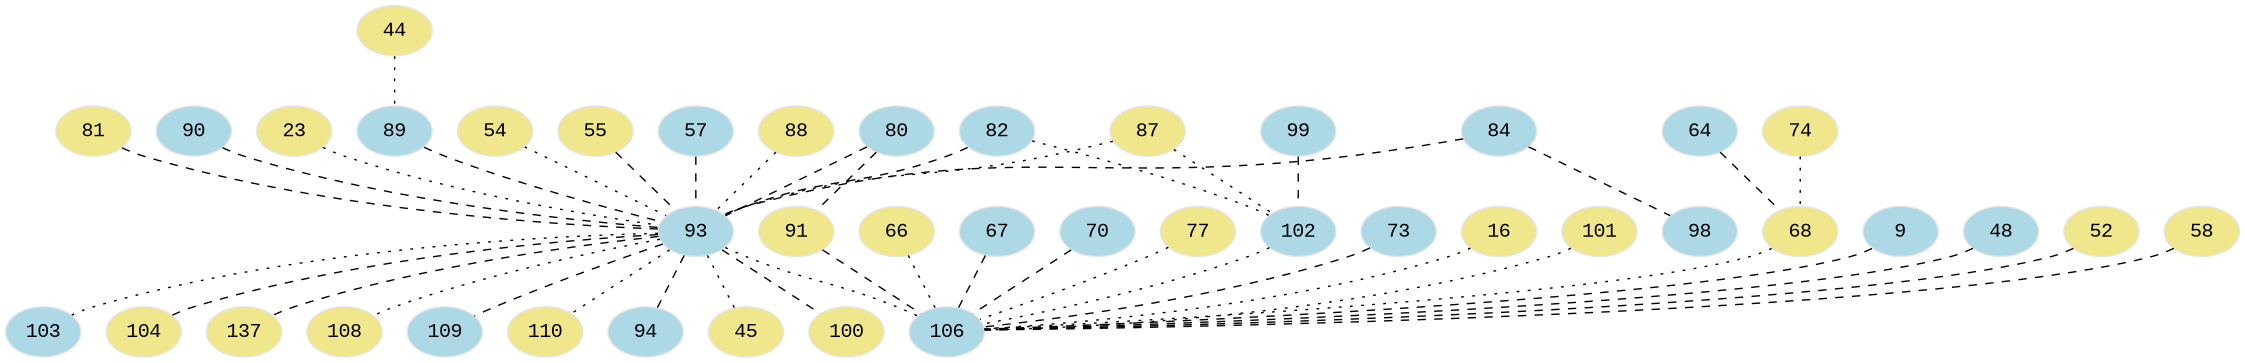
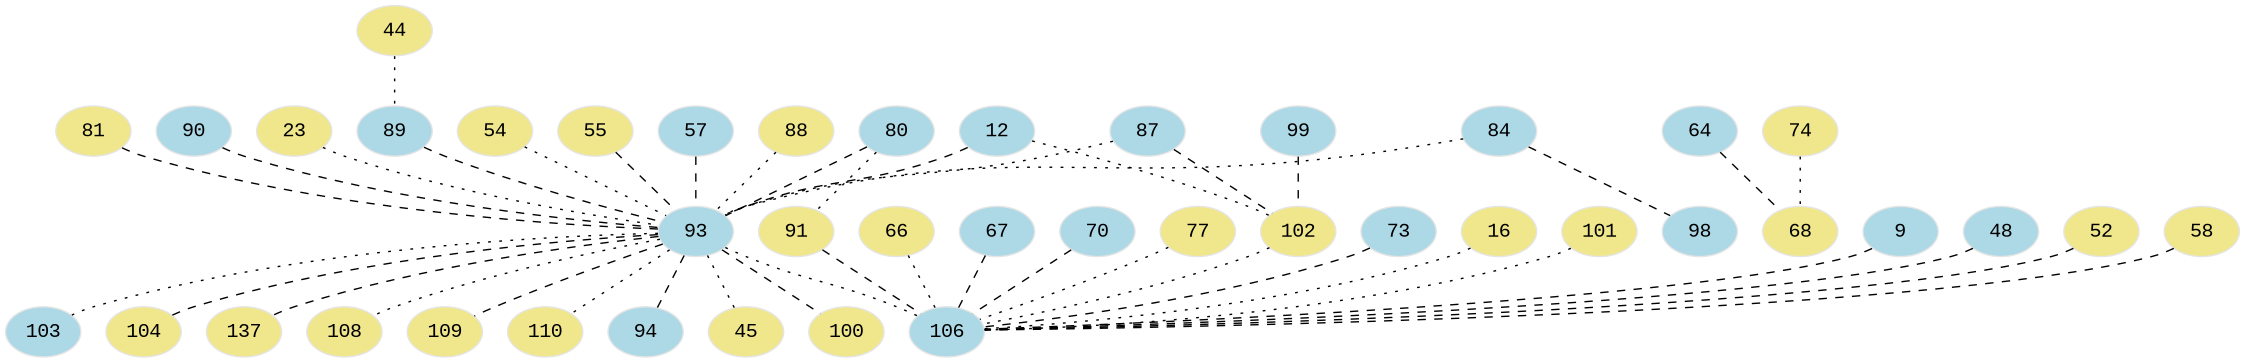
node "82": label "82" -> "12"
node "87": fillcolor khaki -> lightblue
edge "84" -- "93": style dashed -> dotted
edge "80" -- "91": style dashed -> dotted
edge "87" -- "102": style dotted -> dashed
node "102": fillcolor lightblue -> khaki
edge "68" -- "106": removed
node "109": fillcolor lightblue -> khaki
